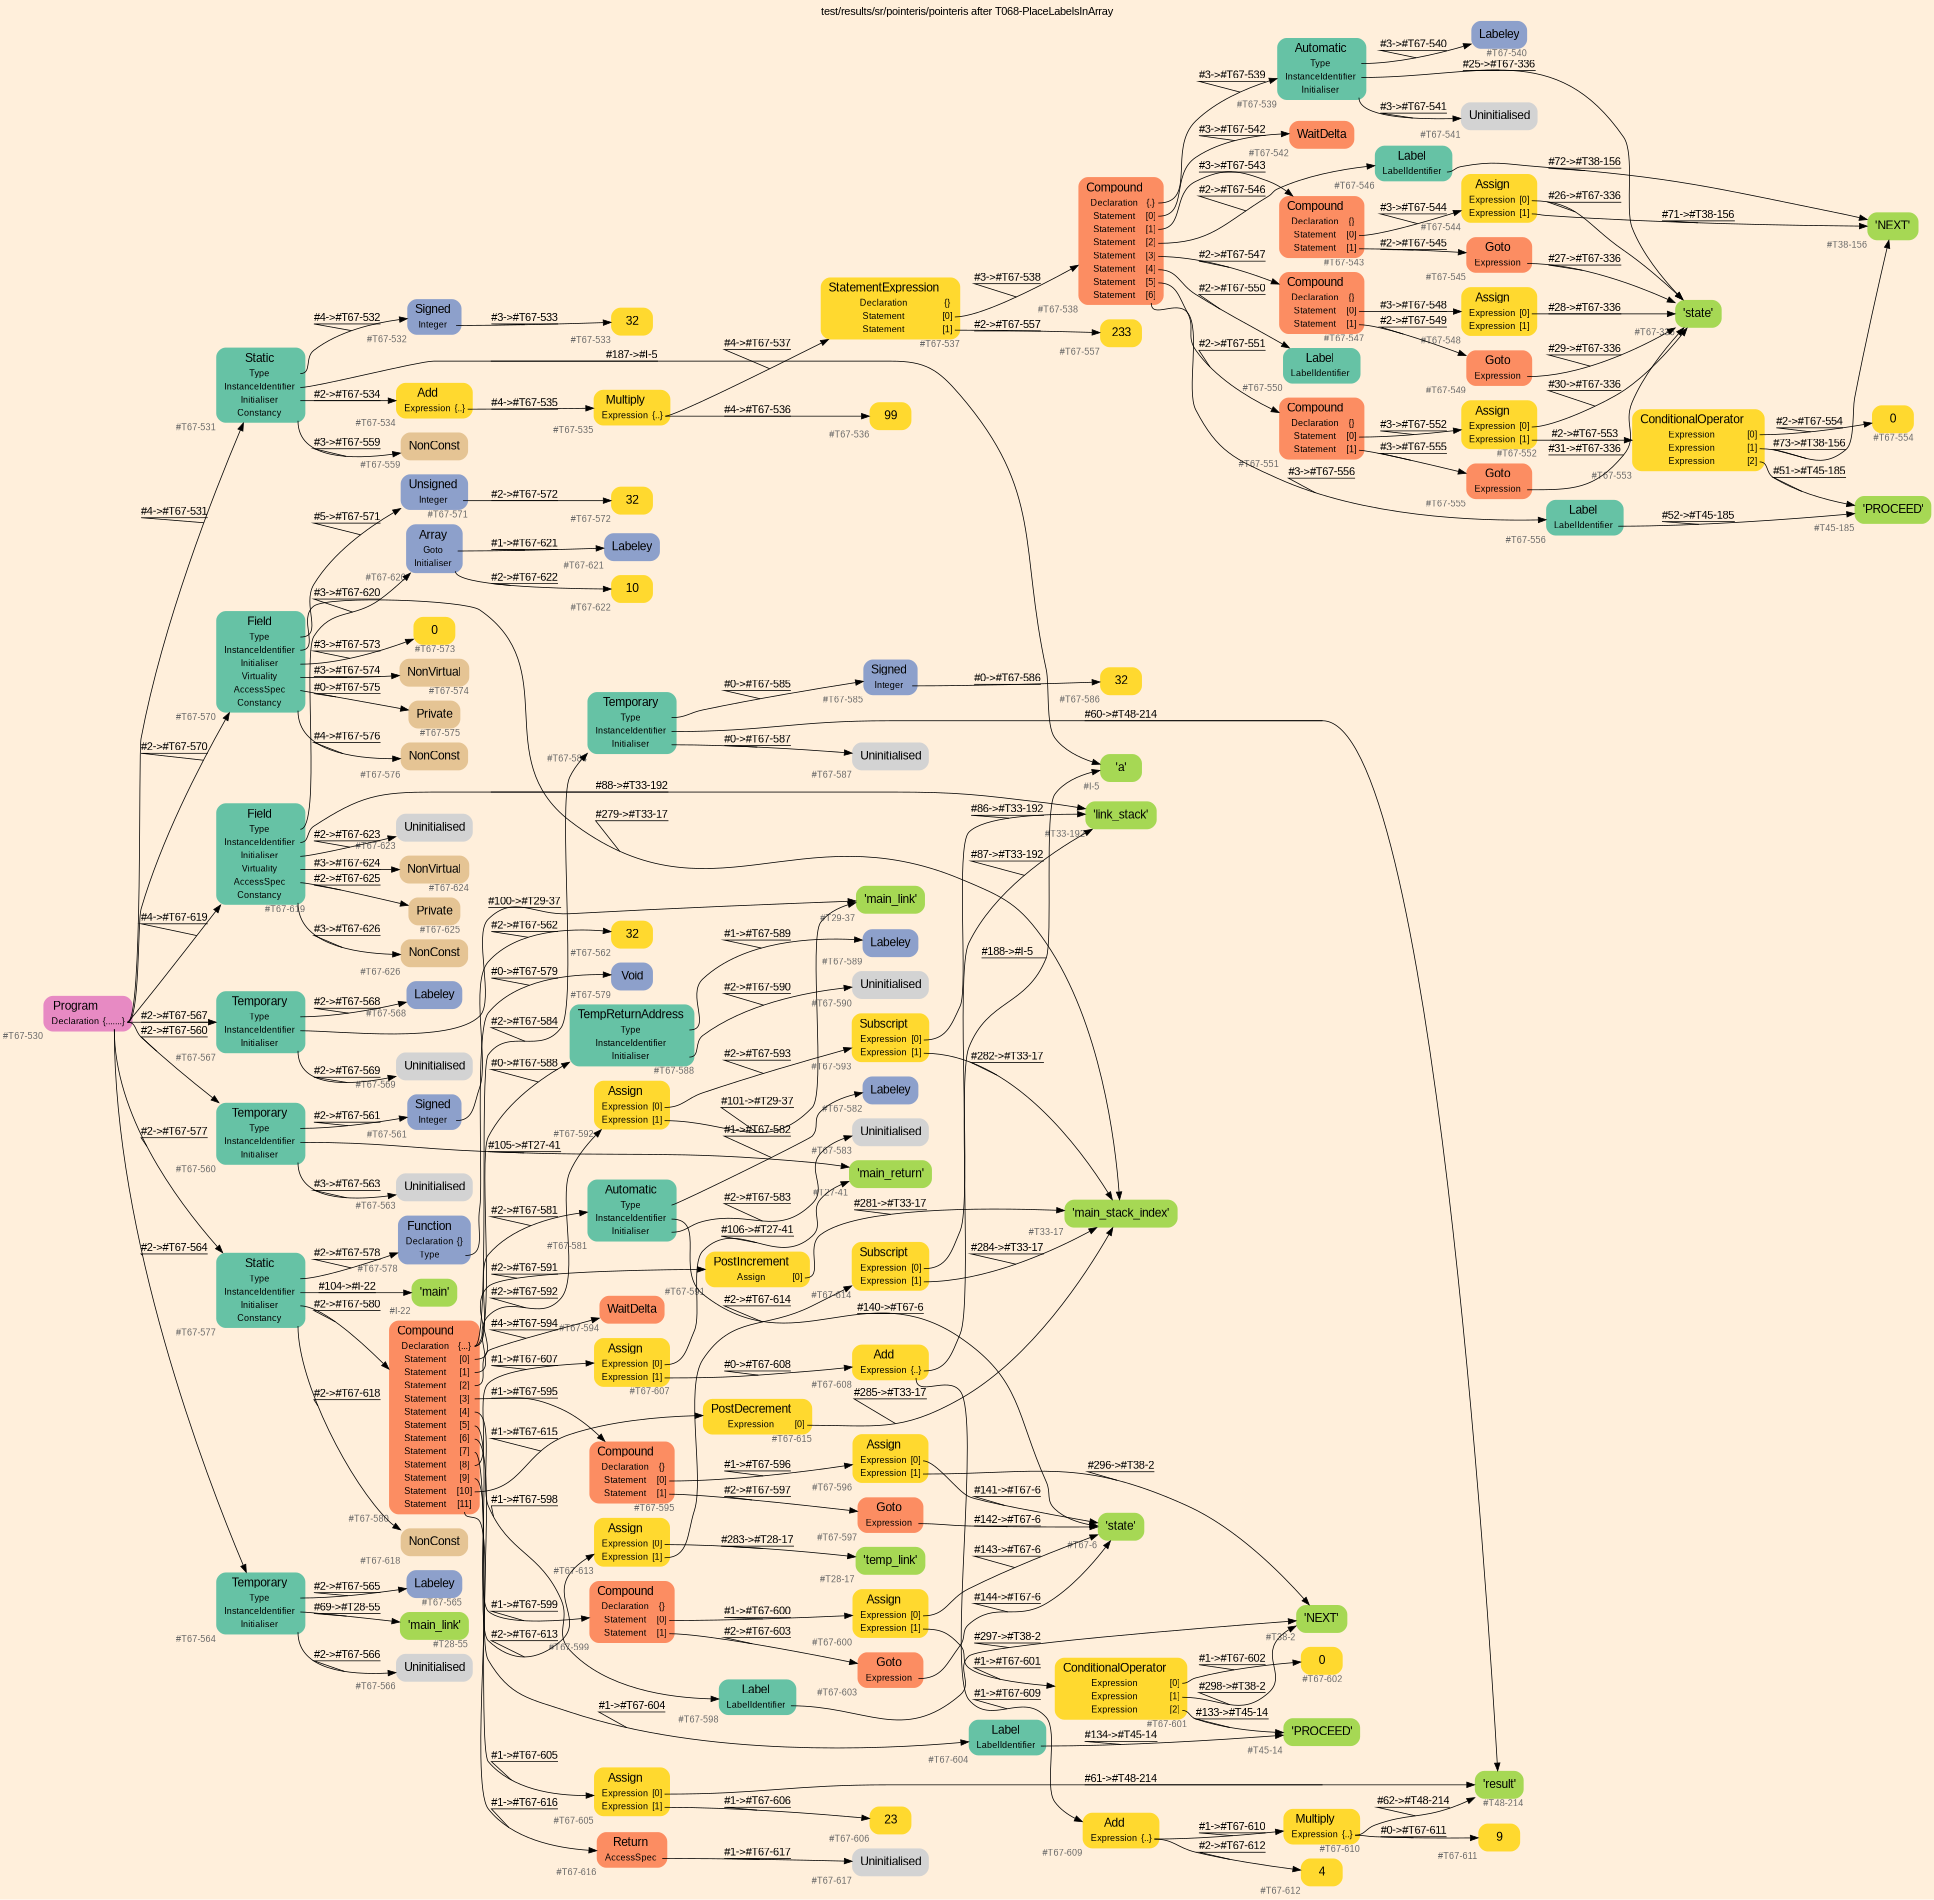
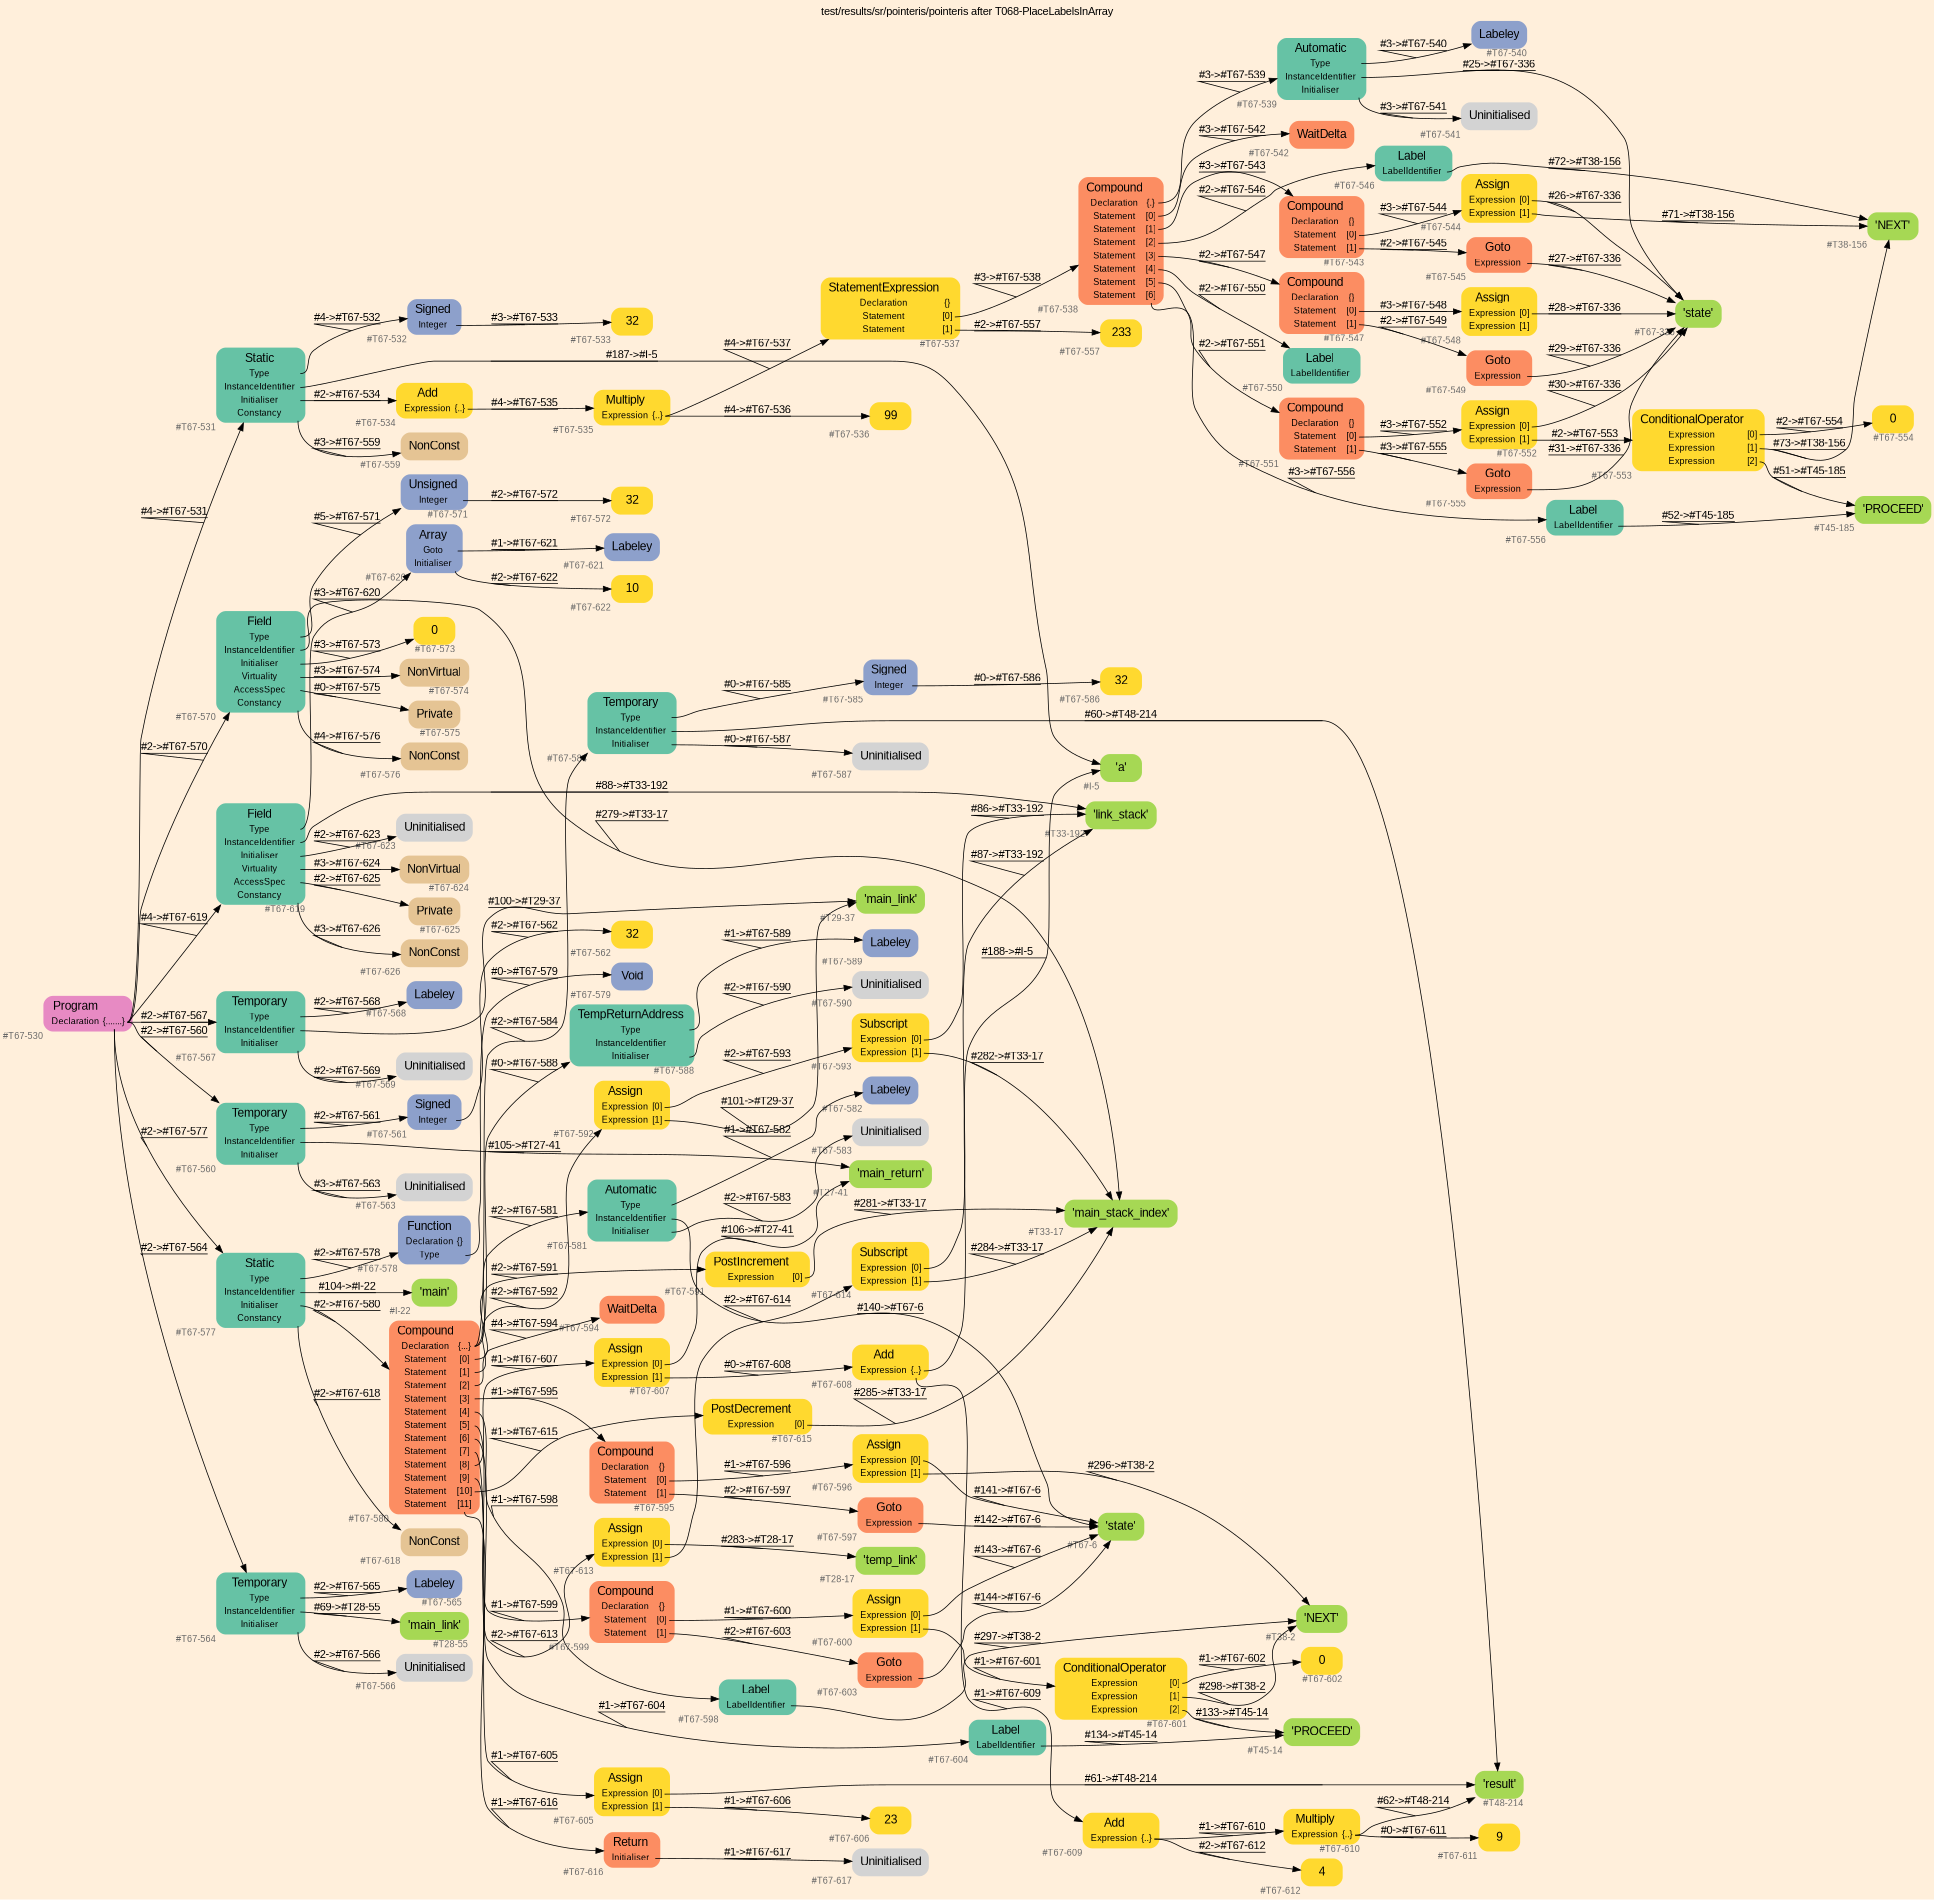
node "PostIncrement": text "Assign" -> "Expression"
node "Return": text "AccessSpec" -> "Initialiser"
